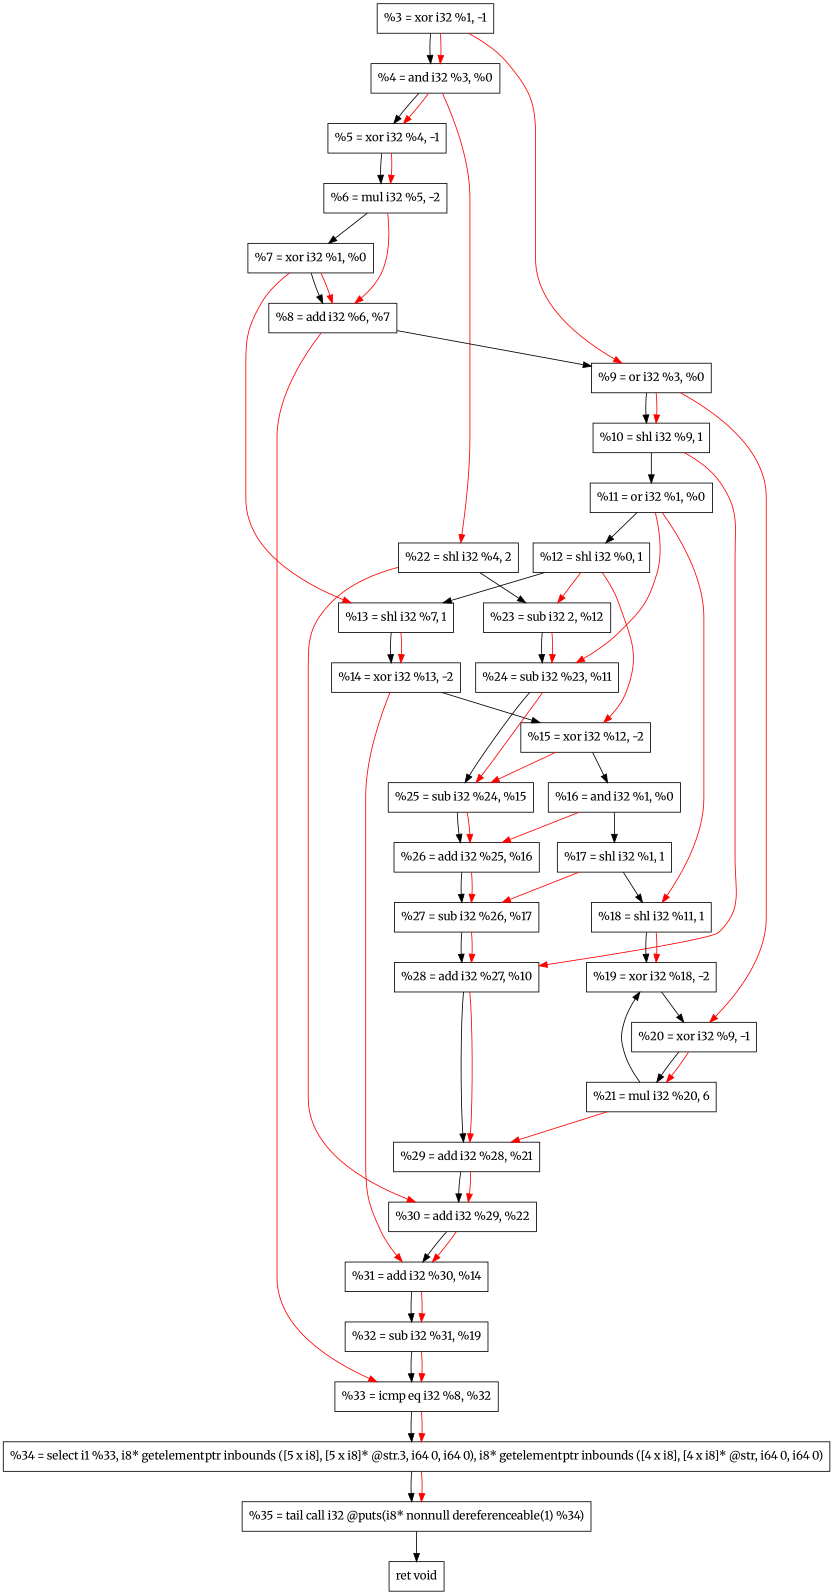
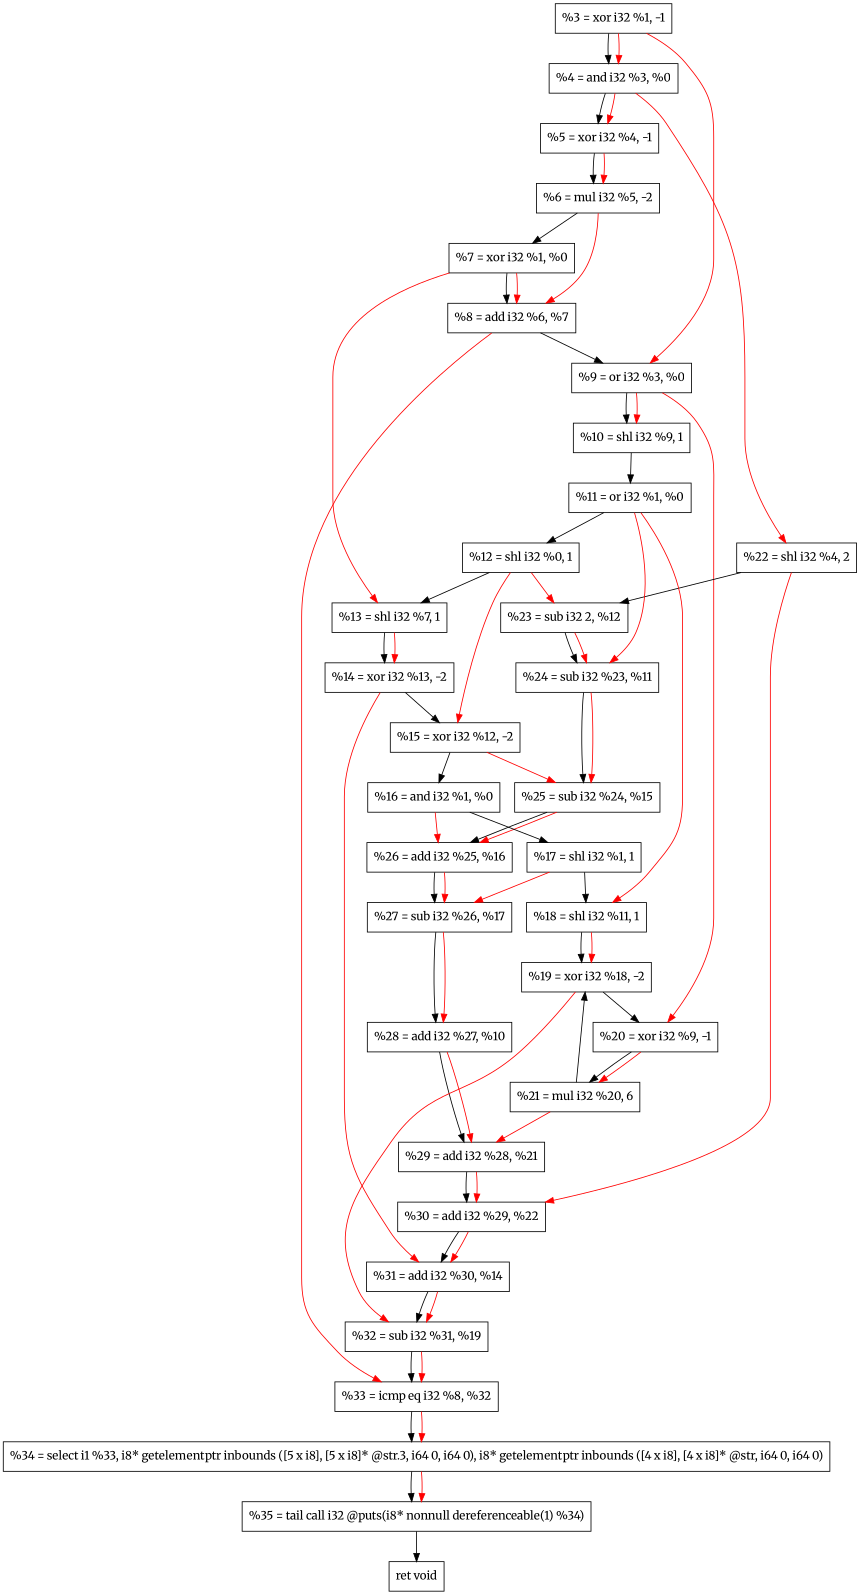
edge "%10 = shl i32 %9, 1" -> "%28 = add i32 %27, %10": removed
edge "%19 = xor i32 %18, -2" -> "%32 = sub i32 %31, %19": added
